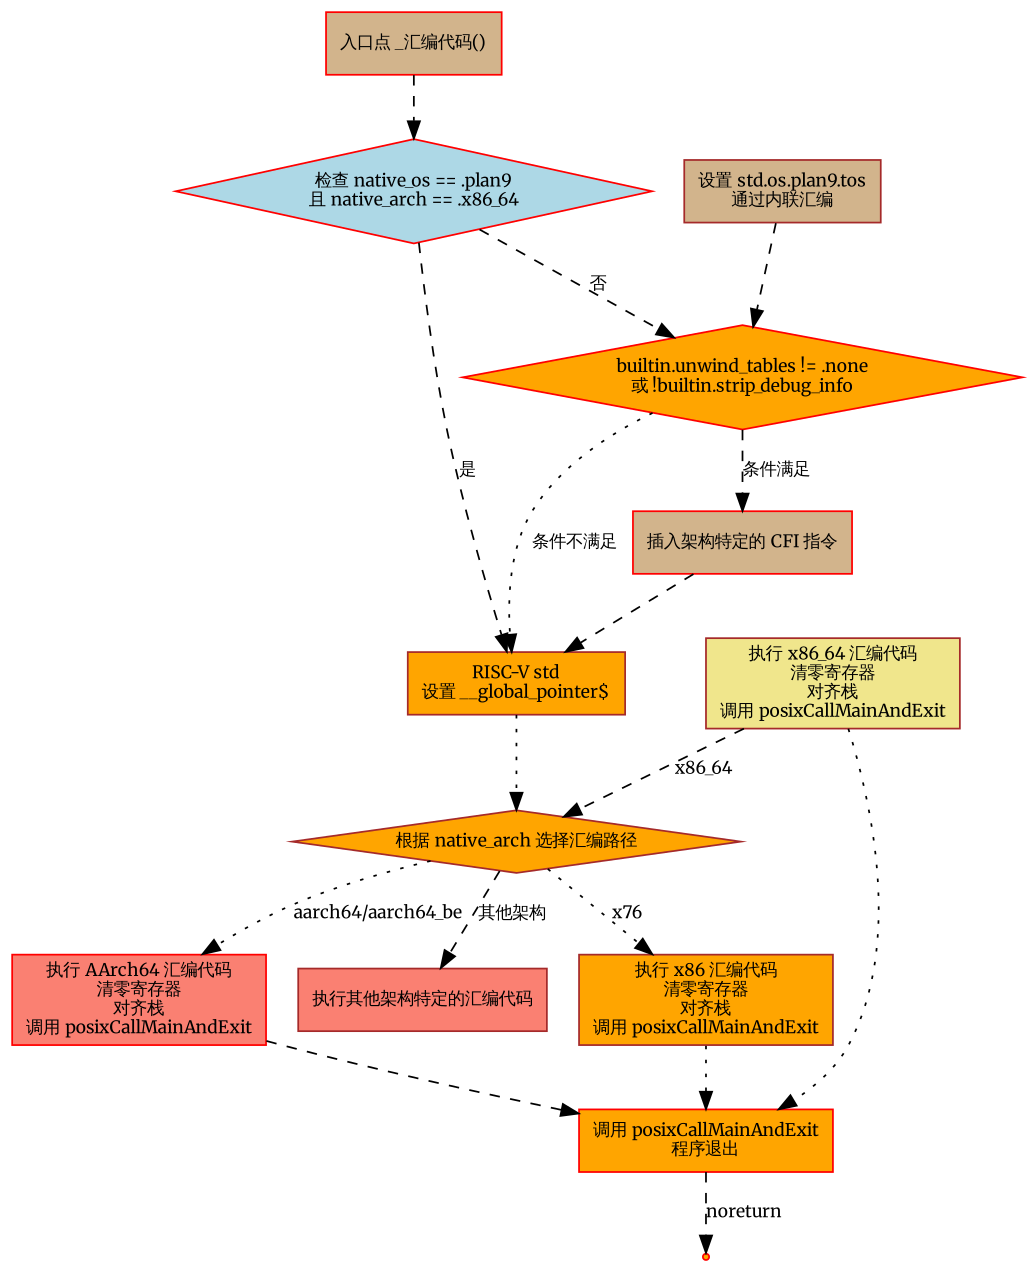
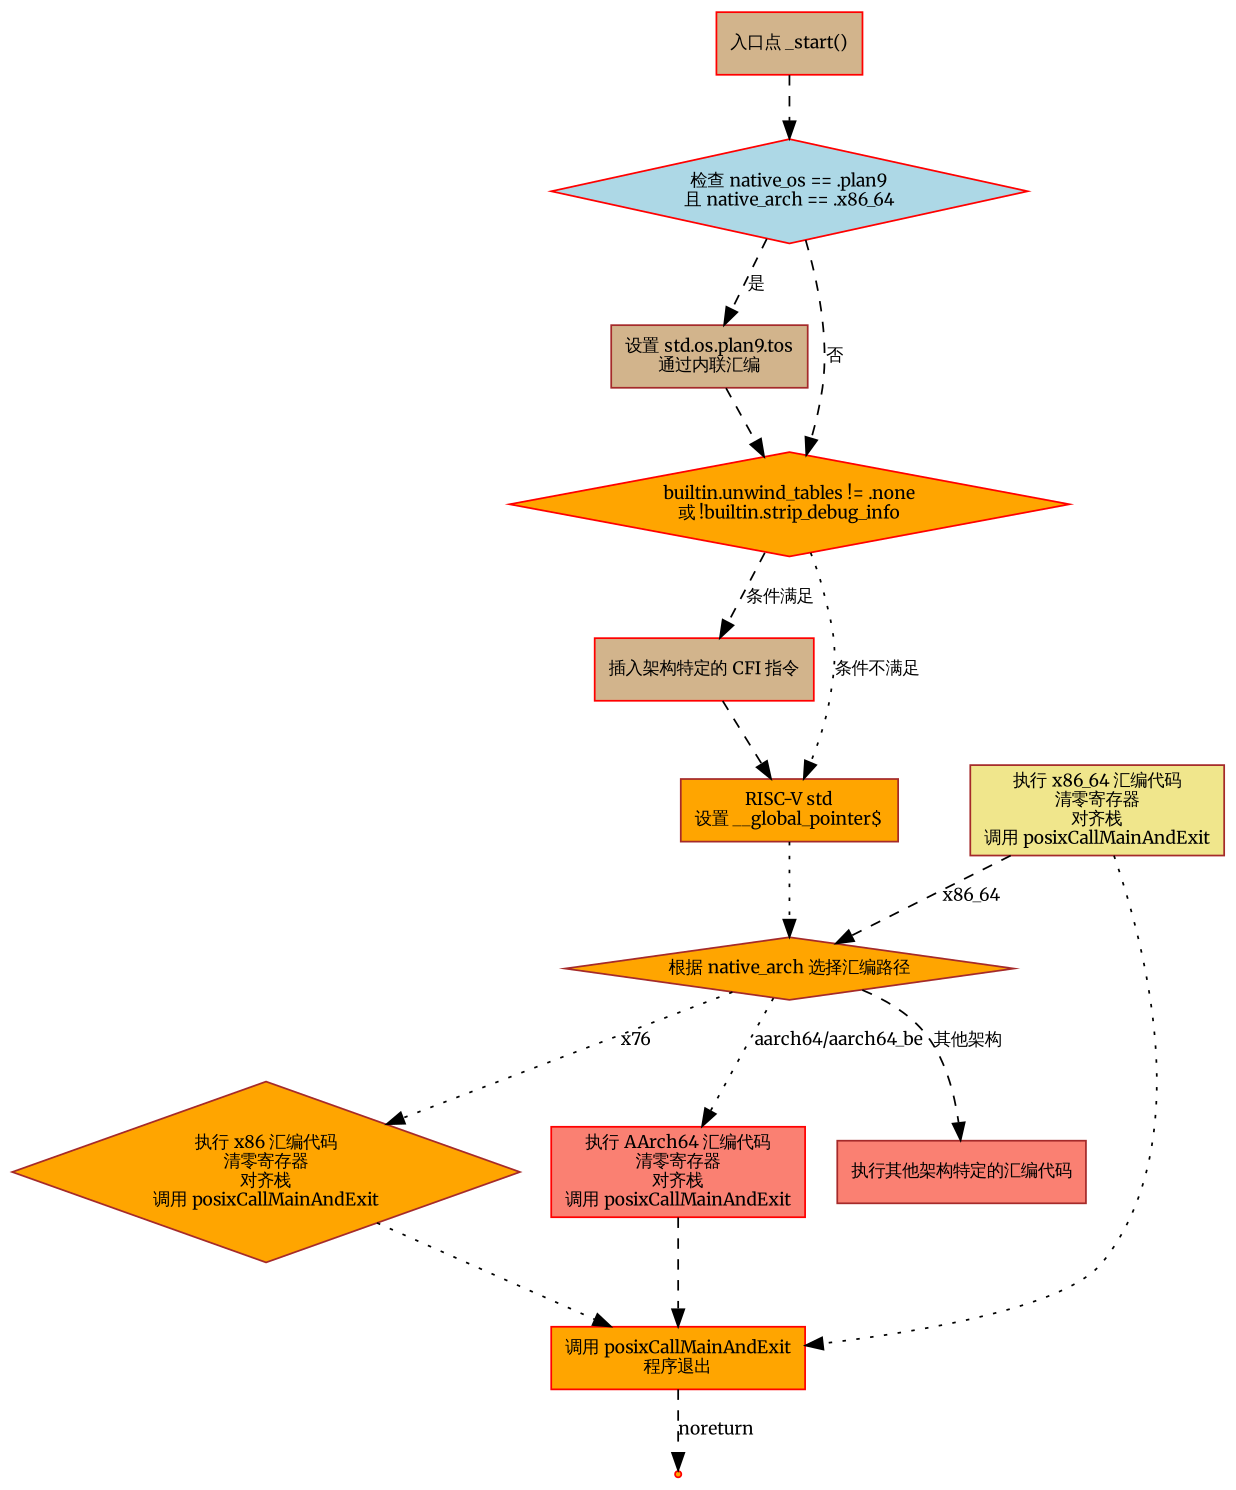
node "入口点 _汇编代码()": label "入口点 _汇编代码()" -> "入口点 _start()"
edge "检查 native_os == .plan9 且 native_arch == .x86_64" -> "RISC-V std 设置 __global_pointer$": now "检查 native_os == .plan9 且 native_arch == .x86_64" -> "设置 std.os.plan9.tos 通过内联汇编"
node "执行 x86 汇编代码 清零寄存器 对齐栈 调用 posixCallMainAndExit": shape box -> diamond
